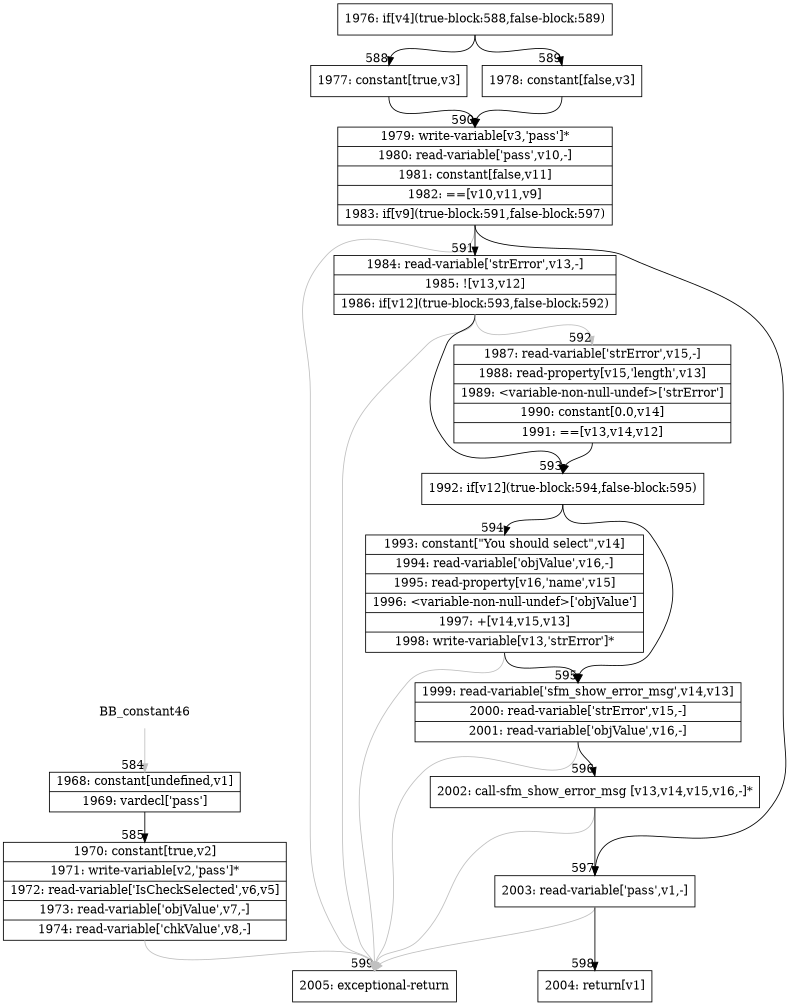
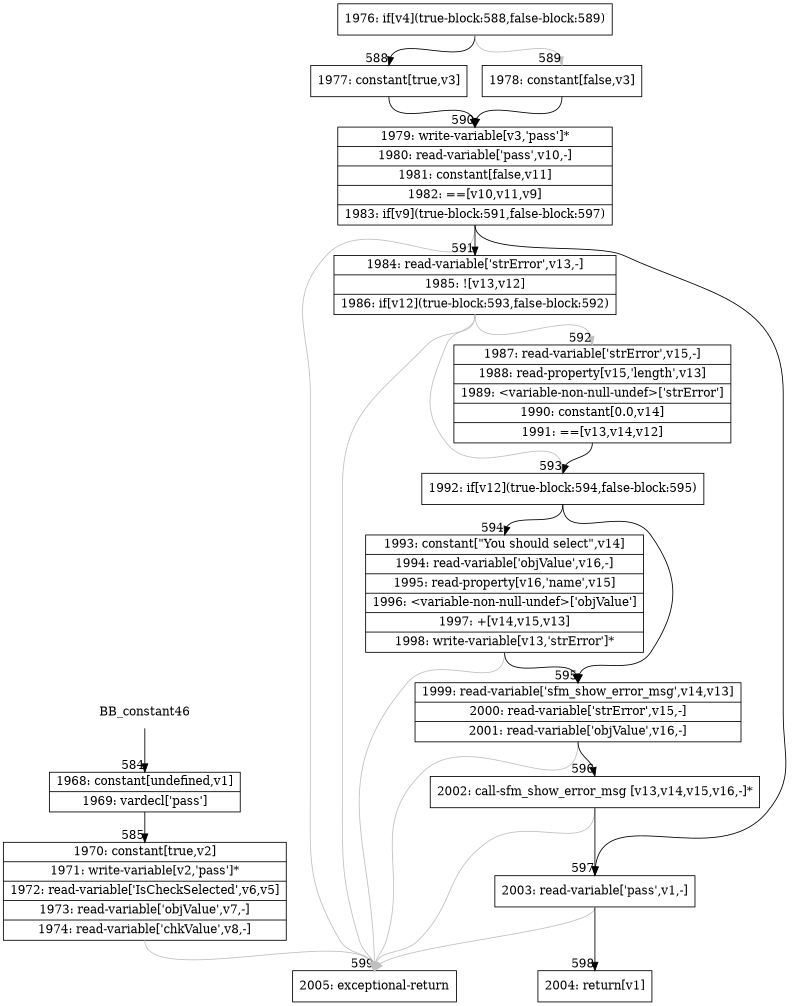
edge "1976: if[v4](true-block:588,false-block:589)" -> "1978: constant[false,v3]": color black -> gray
edge "1984: read-variable['strError',v13,-]" -> "1992: if[v12](true-block:594,false-block:595)": color black -> gray
edge "BB_constant46" -> "1968: constant[undefined,v1]": color gray -> black
